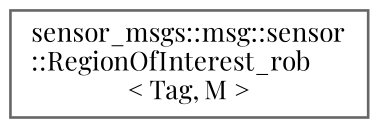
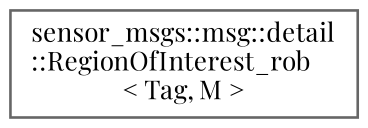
node "sensor_msgs::msg::sensor ::RegionOfInterest_rob < Tag, M >": label "sensor_msgs::msg::sensor ::RegionOfInterest_rob < Tag, M >" -> "sensor_msgs::msg::detail ::RegionOfInterest_rob < Tag, M >"
